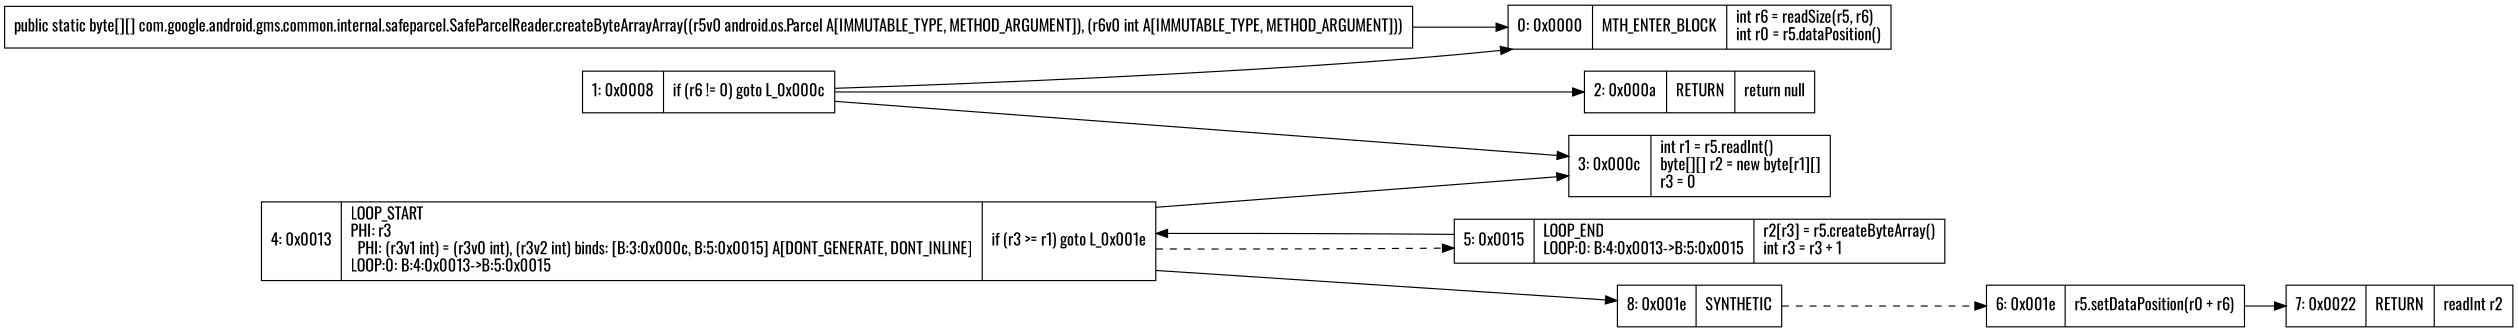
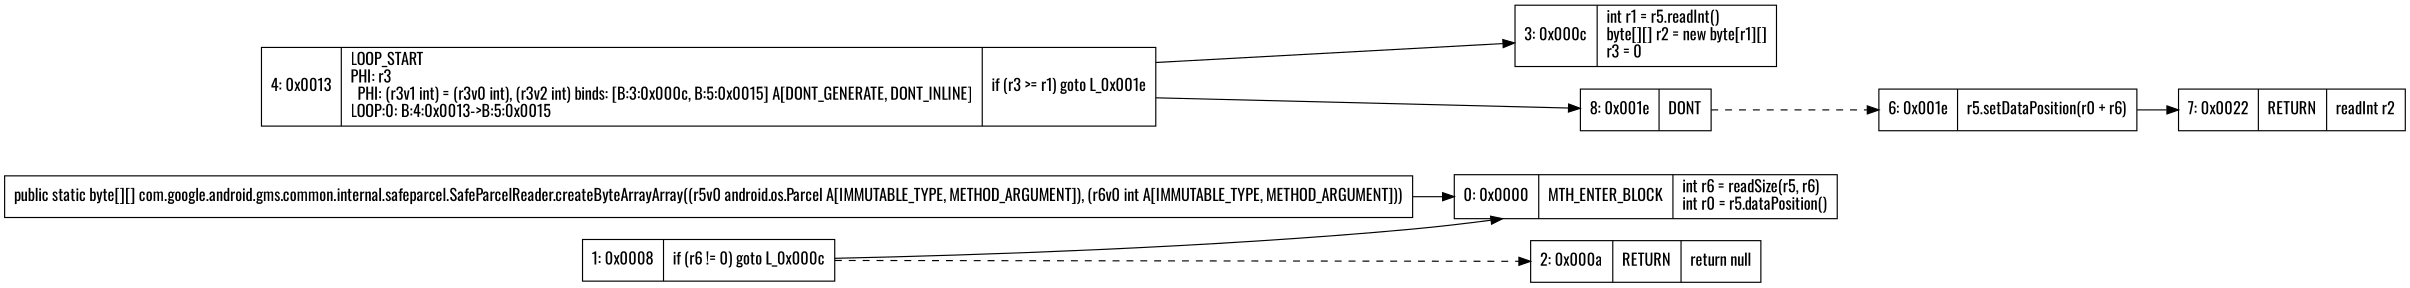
edge "1: 0x0008" -> "2: 0x000a": style solid -> dashed
edge "1: 0x0008" -> "3: 0x000c": removed
node "5: 0x0015": removed
node "8: 0x001e": text "SYNTHETIC" -> "DONT"
